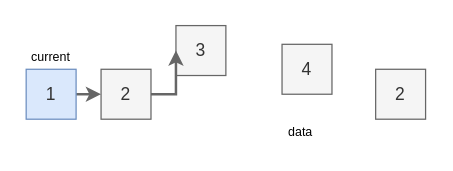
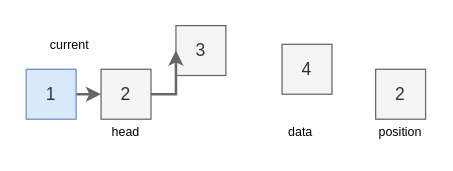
node "current": moved (51, 57) -> (69, 44)
node "head": added
node "position": added
